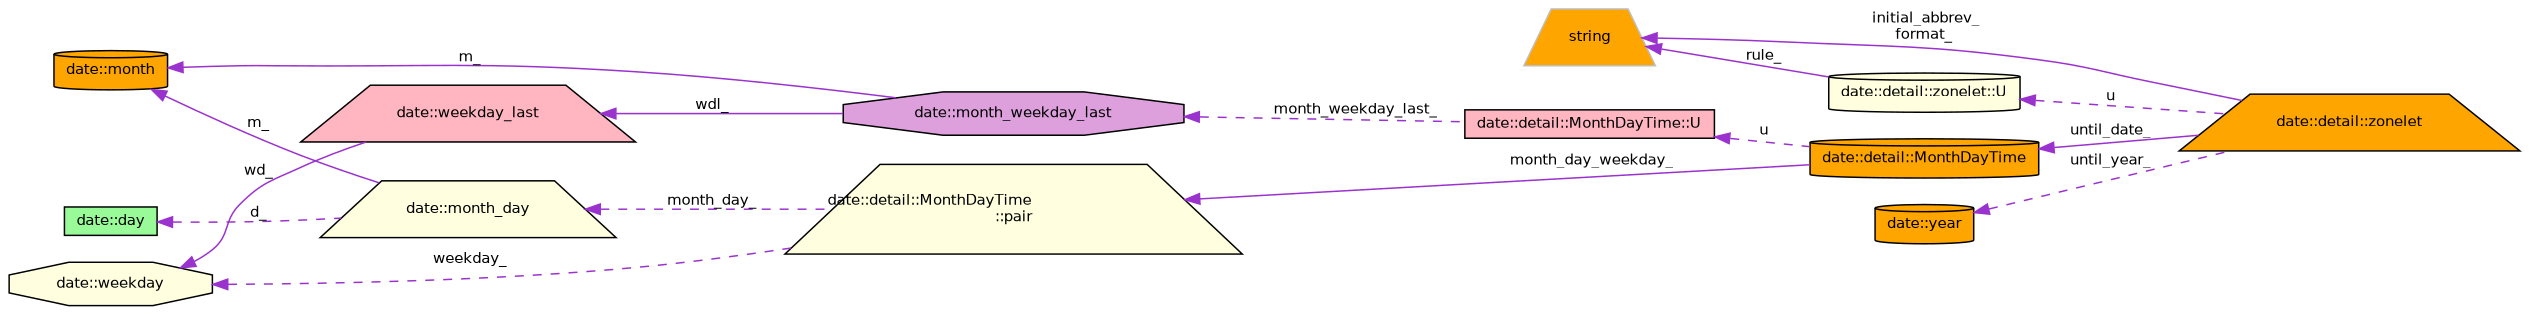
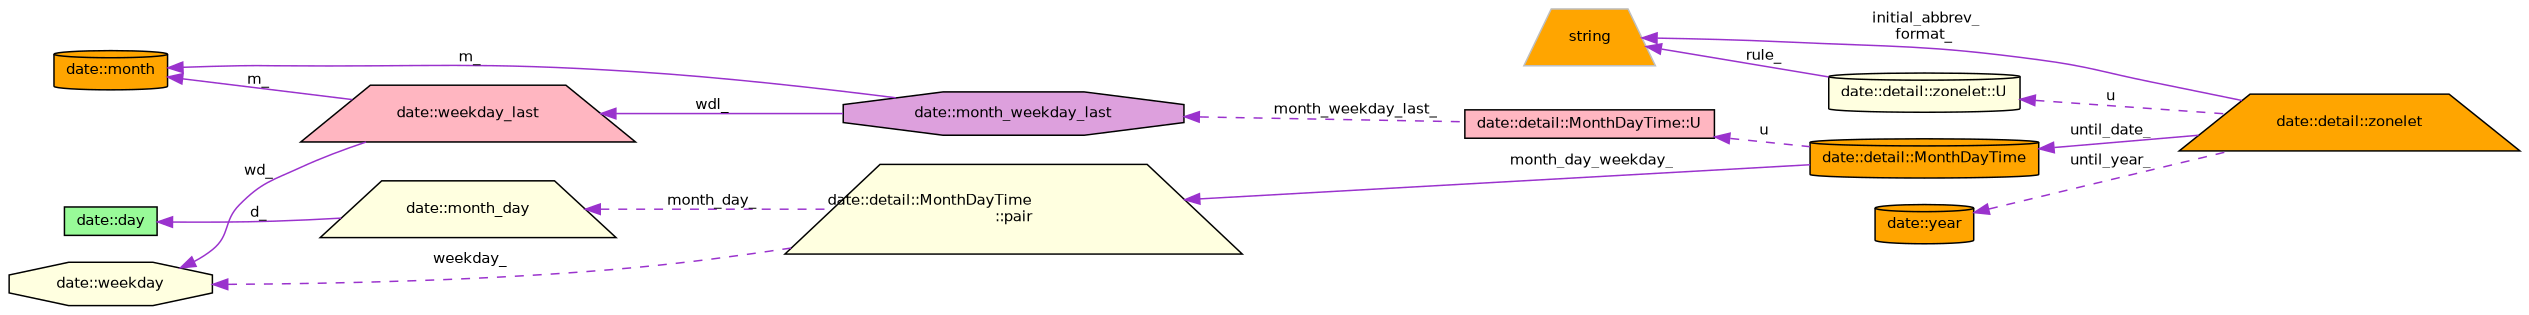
edge "date::month_day" -> "date::month": now "date::weekday_last" -> "date::month"
edge "date::month_day" -> "date::day": style dashed -> solid
